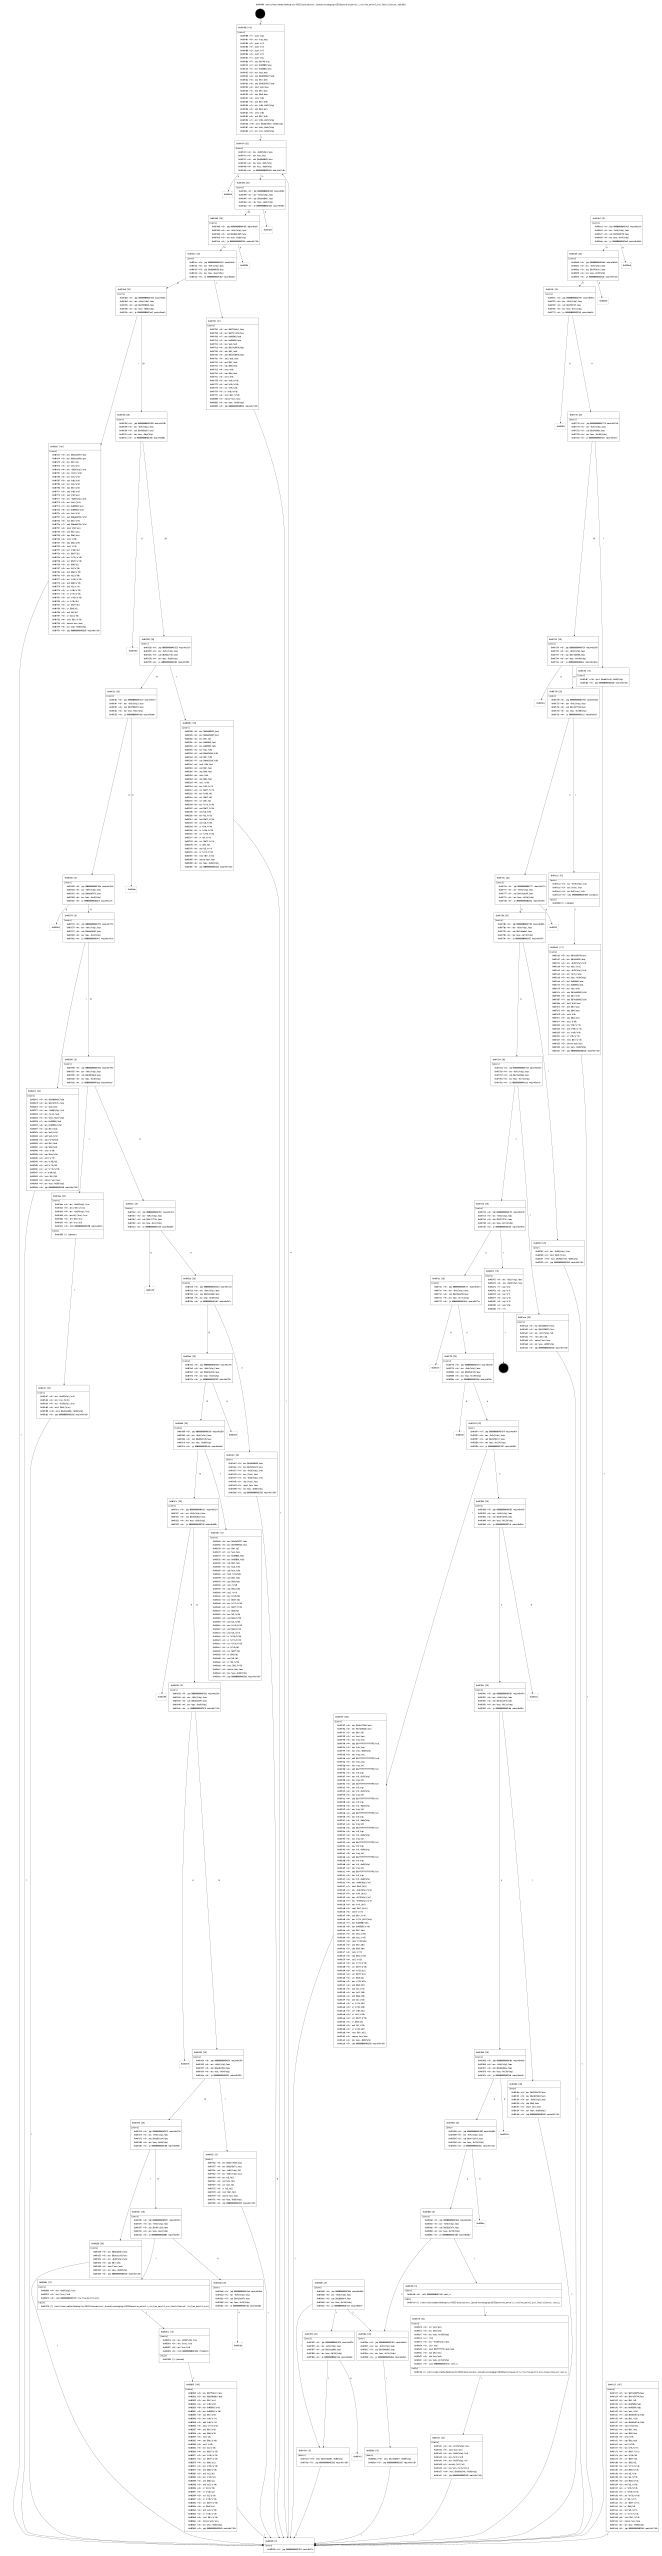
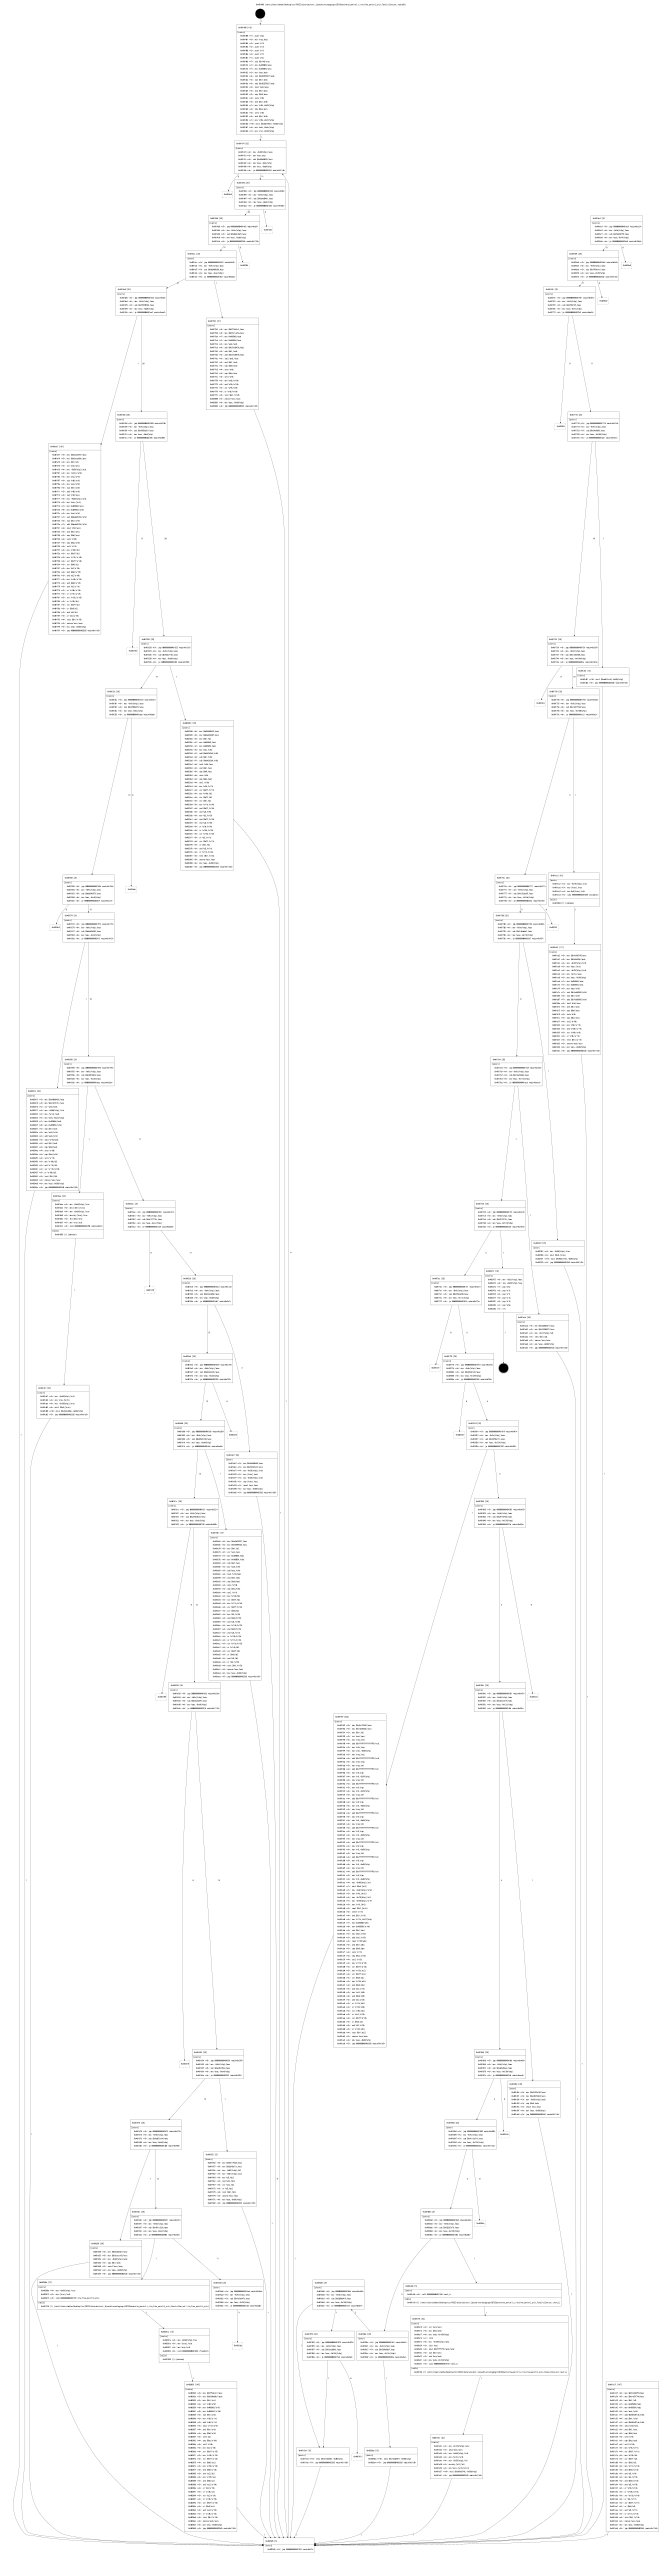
edge "0x401e66 [137]" -> "0x4025d5 [5]": added, label "1"
edge "0x4018d8 [28]" -> "0x4018bc [28]": reversed
